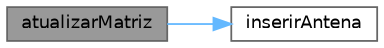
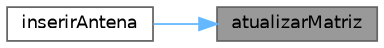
edge "atualizarMatriz" -> "inserirAntena": reversed
